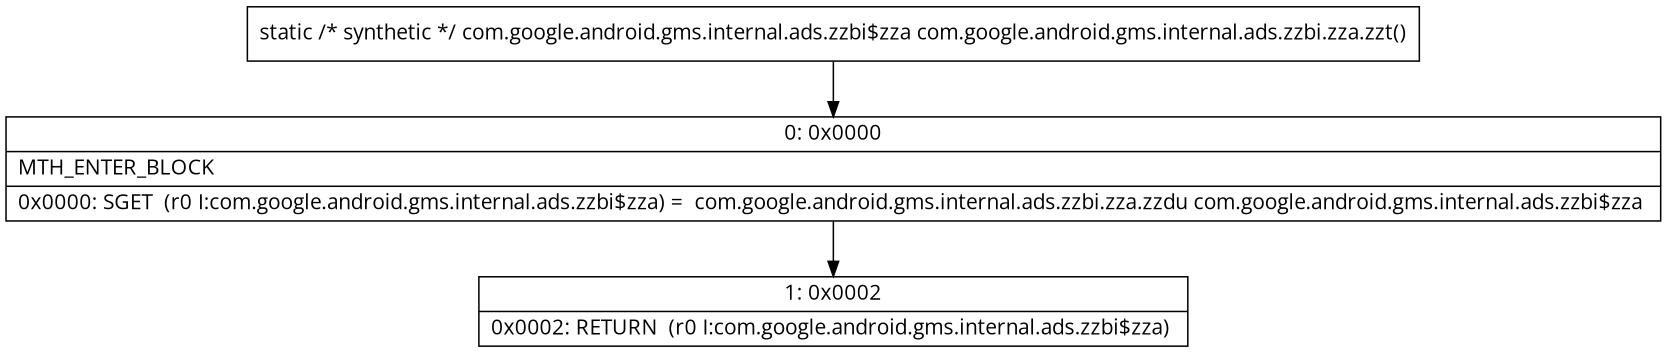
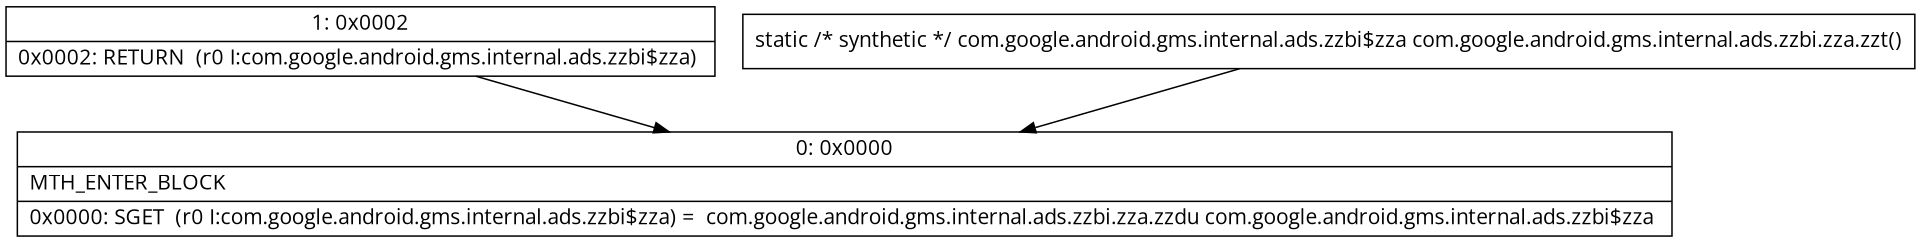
edge "0: 0x0000" -> "1: 0x0002": reversed
